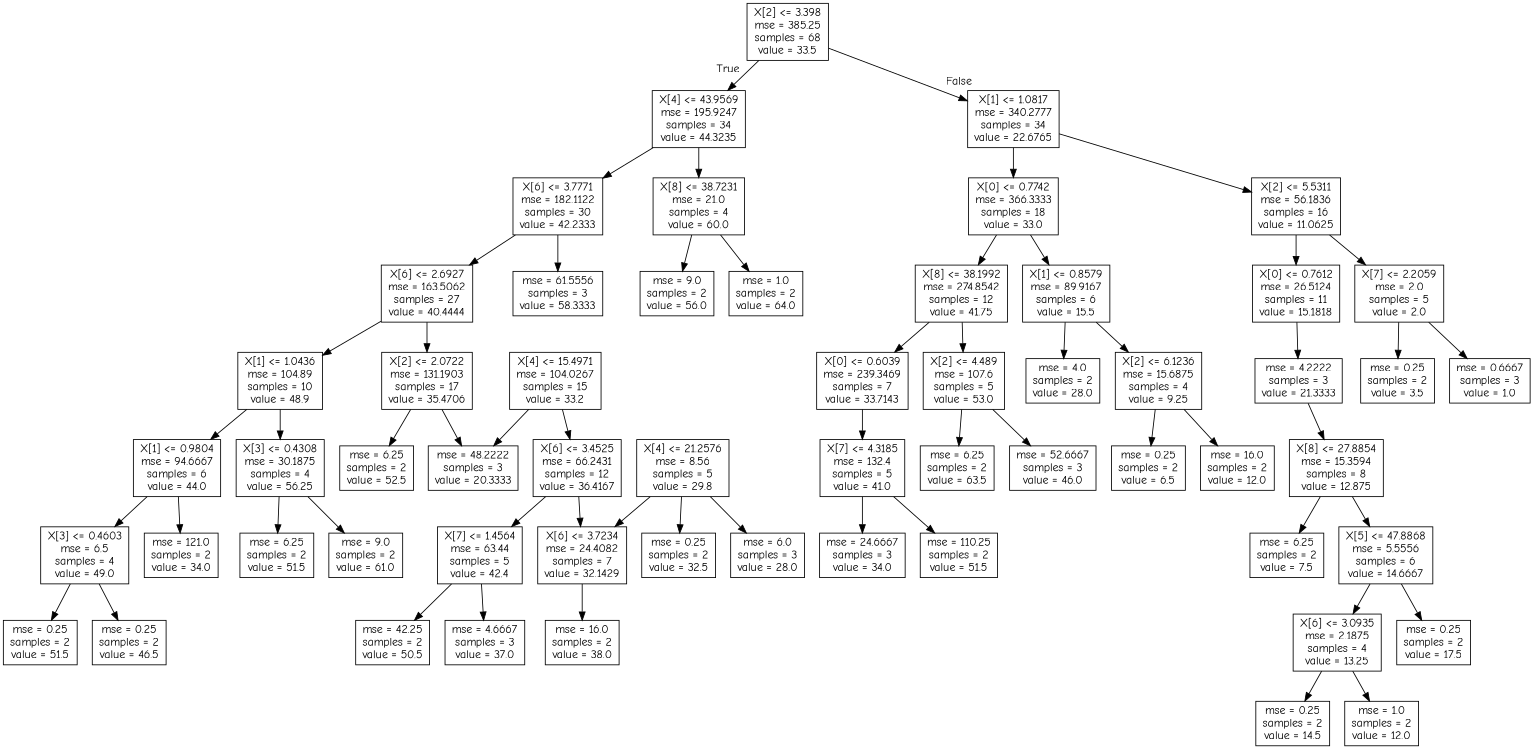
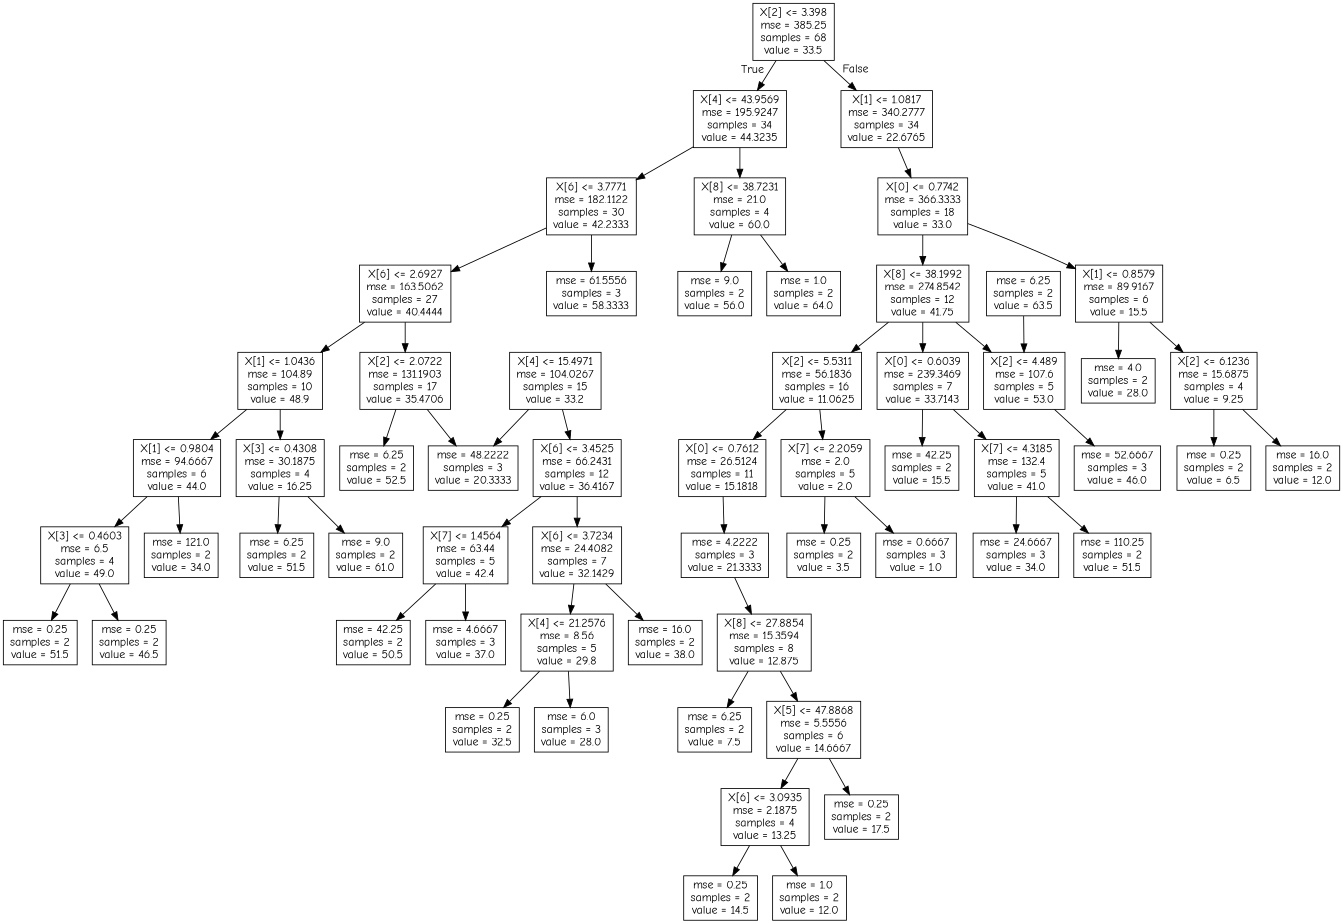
edge "X[1] <= 1.0817 mse = 340.2777 samples = 34 value = 22.6765" -> "X[2] <= 5.5311 mse = 56.1836 samples = 16 value = 11.0625": now "X[8] <= 38.1992 mse = 274.8542 samples = 12 value = 41.75" -> "X[2] <= 5.5311 mse = 56.1836 samples = 16 value = 11.0625"
edge "X[2] <= 4.489 mse = 107.6 samples = 5 value = 53.0" -> "mse = 6.25 samples = 2 value = 63.5": reversed
node "X[3] <= 0.4308 mse = 30.1875 samples = 4 value = 56.25": label "X[3] <= 0.4308 mse = 30.1875 samples = 4 value = 56.25" -> "X[3] <= 0.4308 mse = 30.1875 samples = 4 value = 16.25"
node "mse = 42.25 samples = 2 value = 15.5": added
edge "X[4] <= 21.2576 mse = 8.56 samples = 5 value = 29.8" -> "X[6] <= 3.7234 mse = 24.4082 samples = 7 value = 32.1429": reversed
